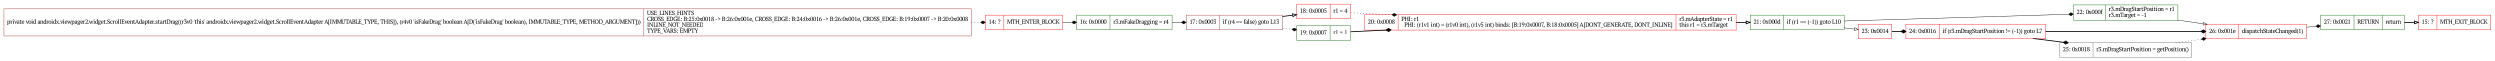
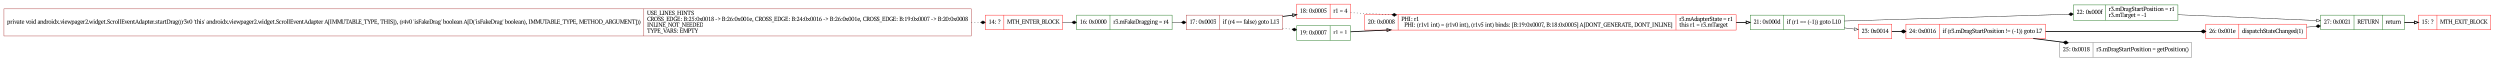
edge "22: 0x000f" -> "26: 0x001e": now "22: 0x000f" -> "27: 0x0021"
edge "19: 0x0007" -> "20: 0x0008": arrowhead diamond -> onormal
edge "25: 0x0018" -> "26: 0x001e": removed
